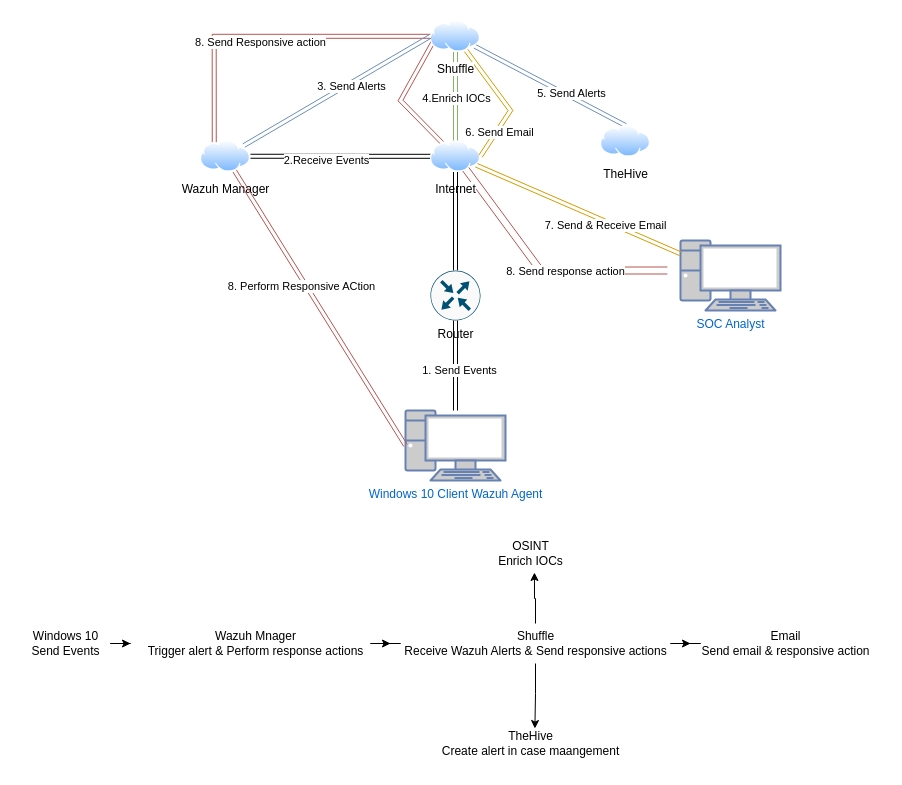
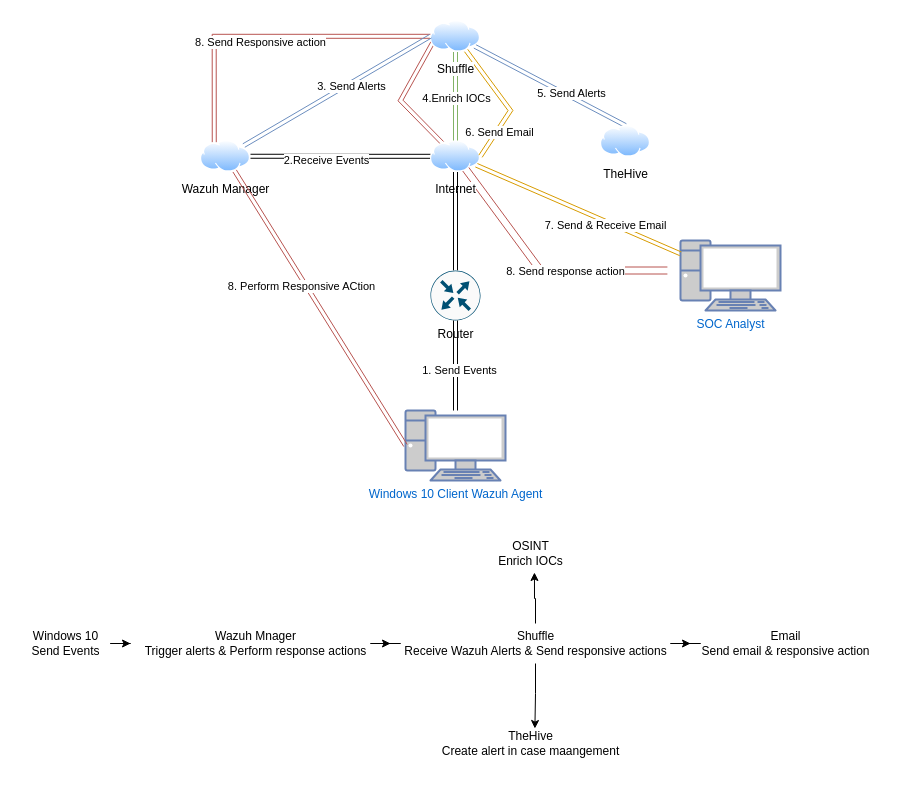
node "Wazuh Mnager Trigger alert & Perform response actions": label "Wazuh Mnager Trigger alert & Perform response actions" -> "Wazuh Mnager Trigger alerts & Perform response actions"
